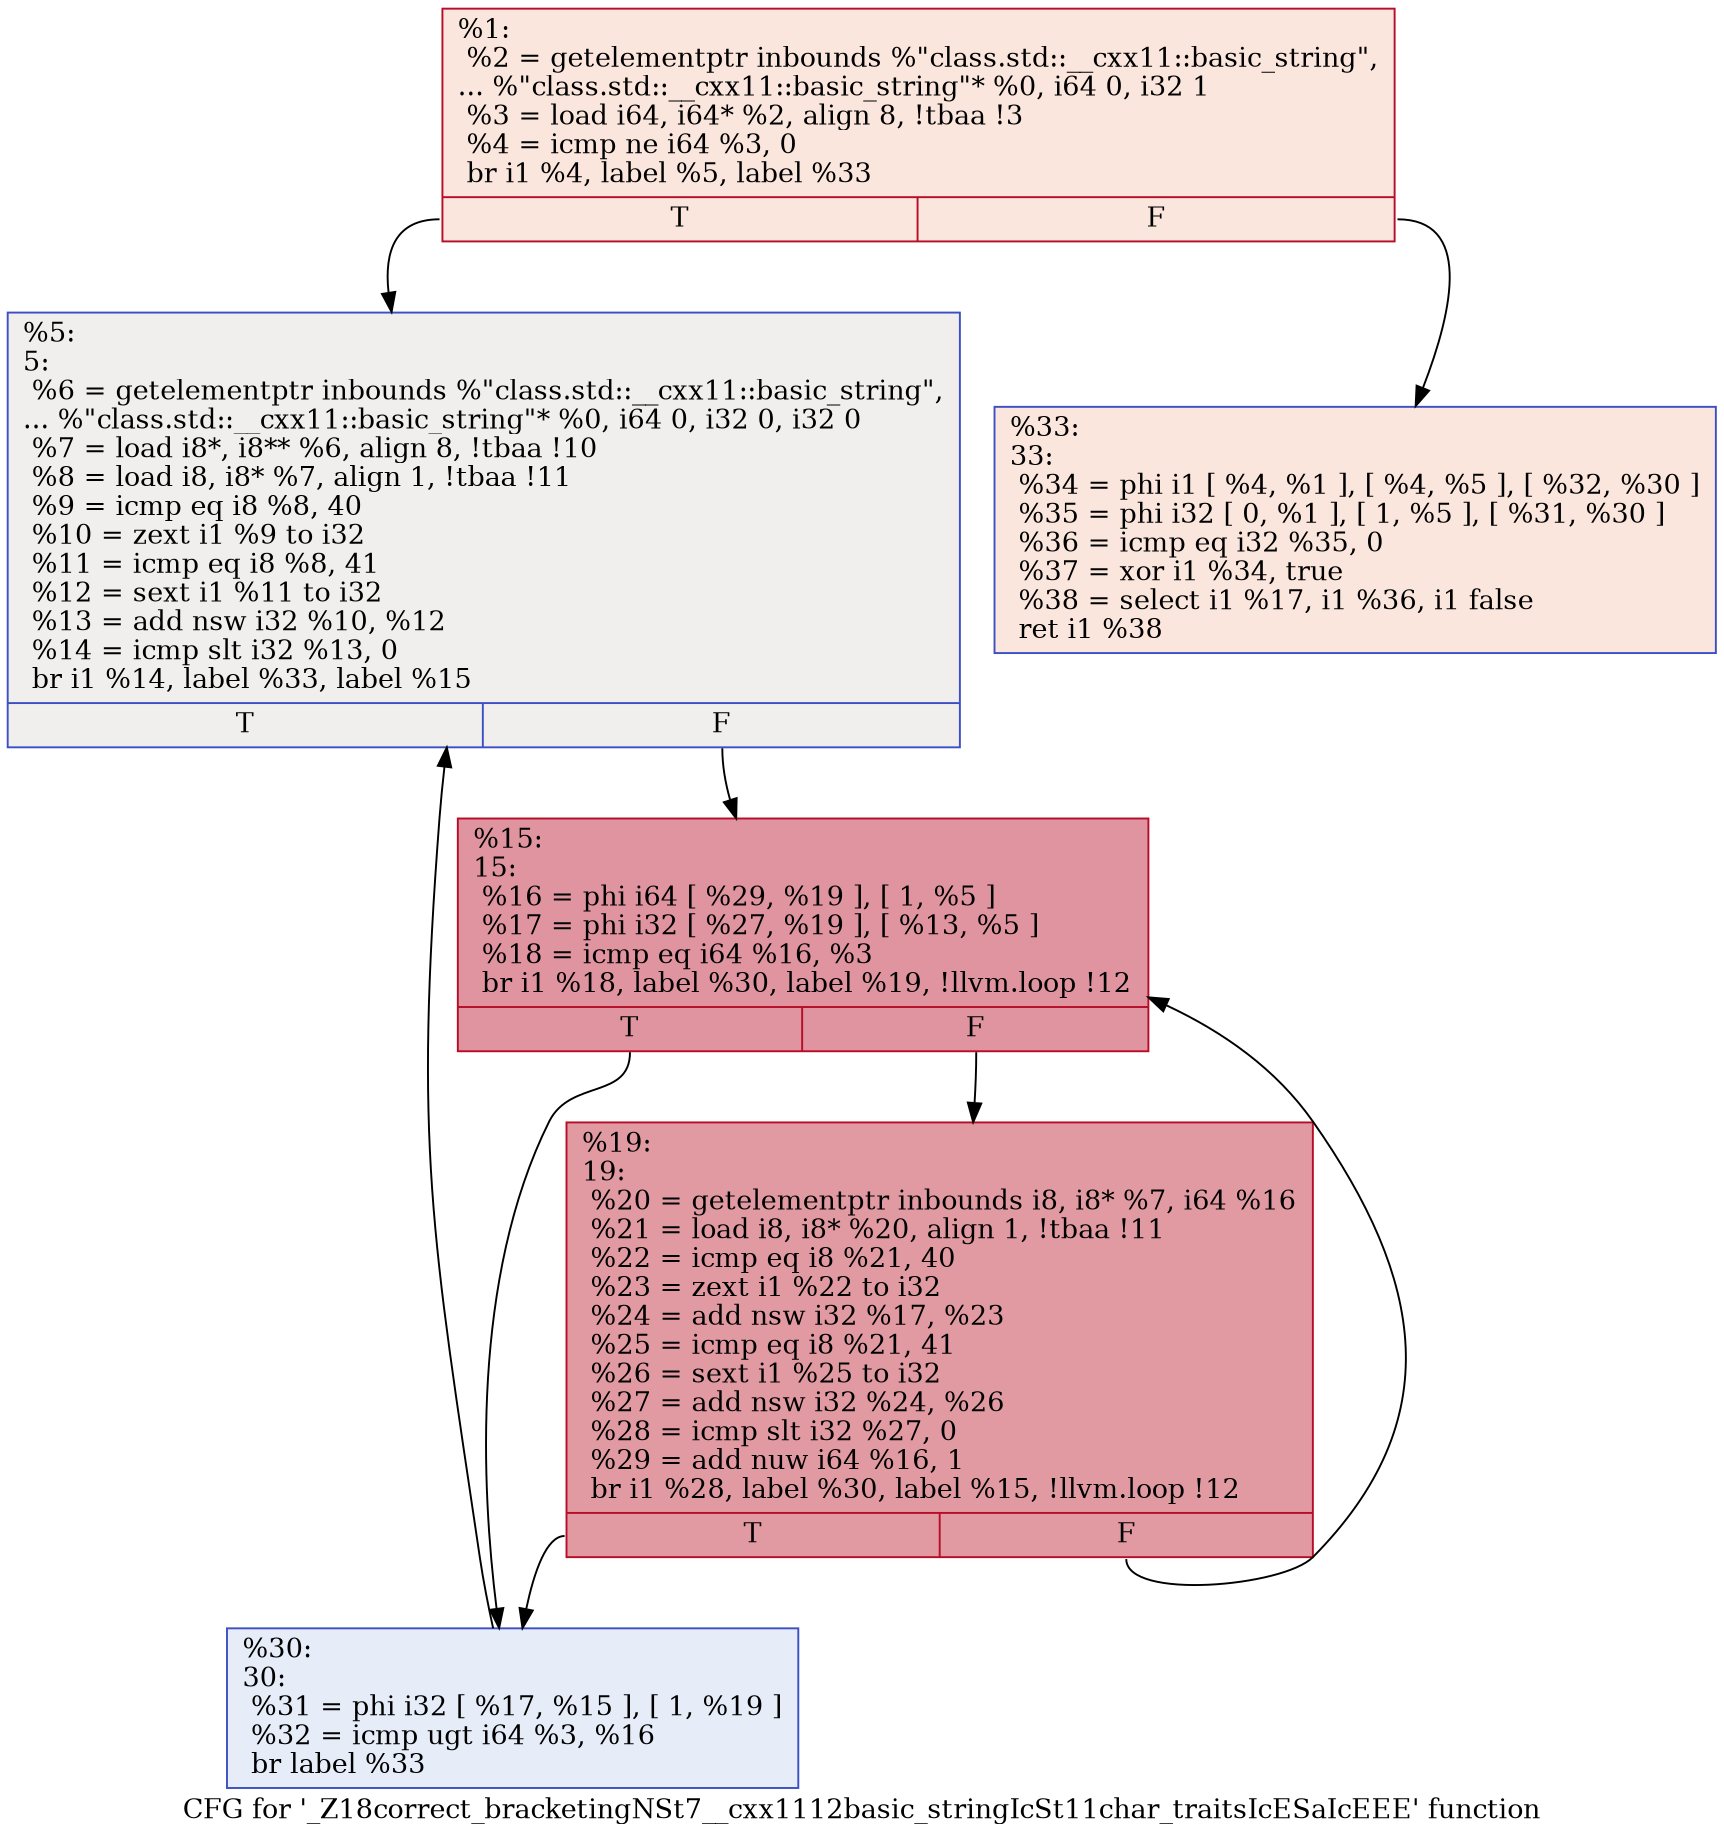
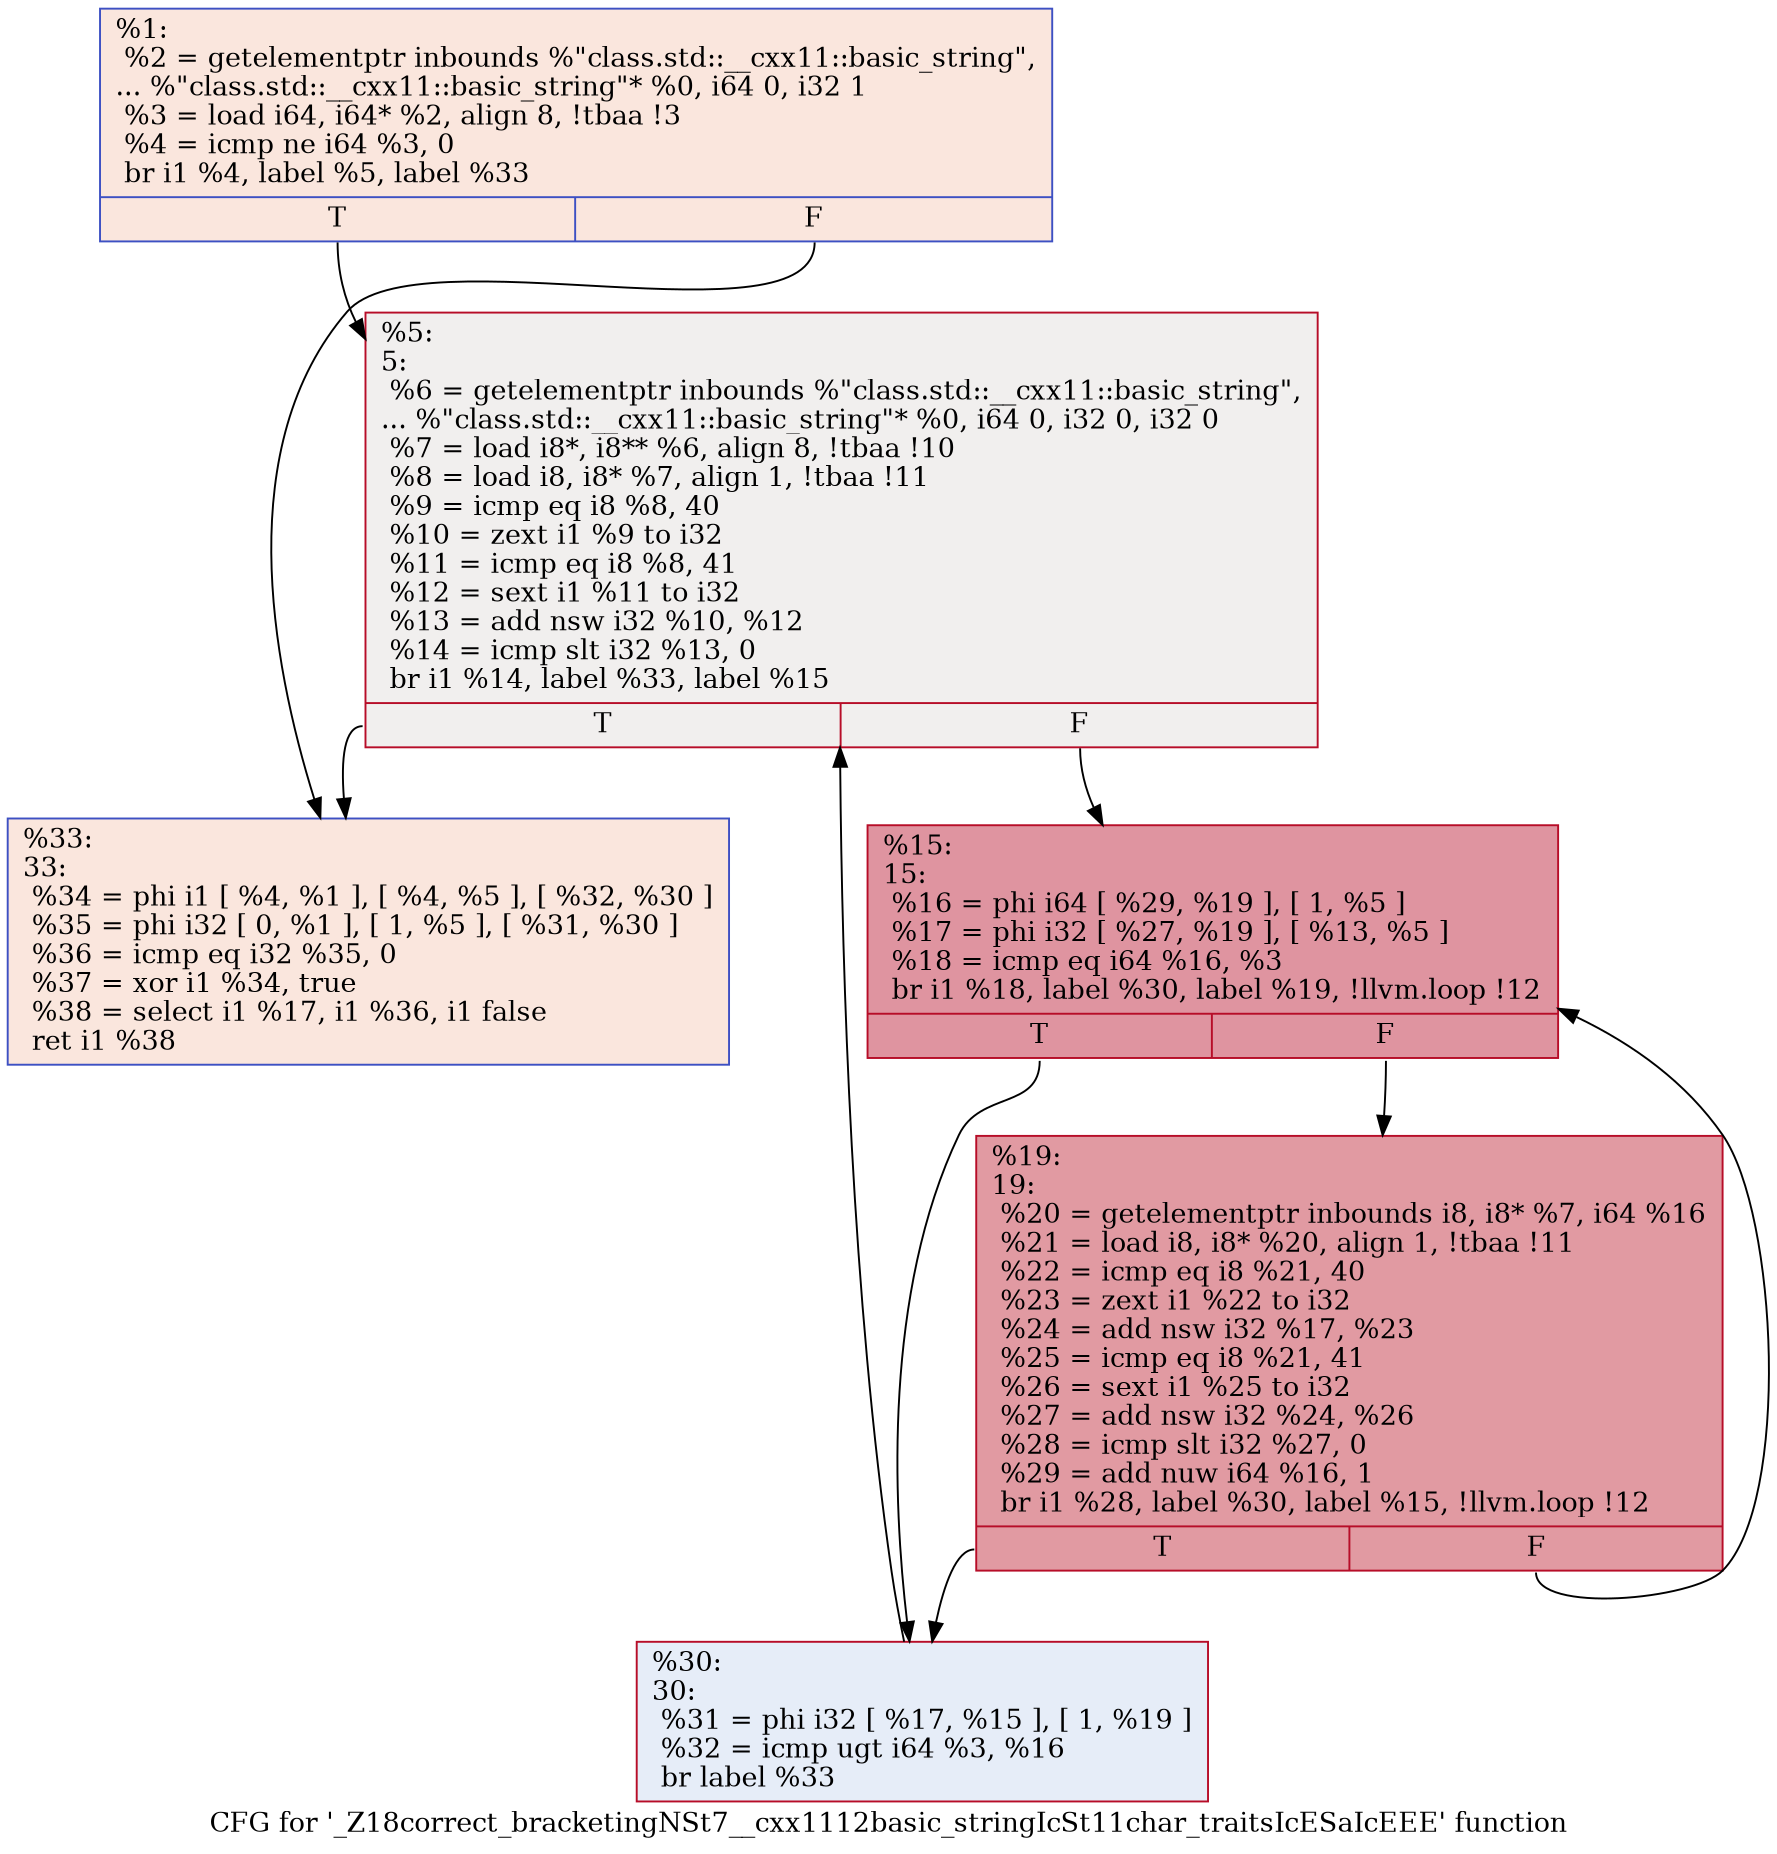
node "%1:": color #b70d28ff -> #3d50c3ff
node "%5:": color #3d50c3ff -> #b70d28ff
edge "%5:" -> "%33:": added
node "%30:": color #3d50c3ff -> #b70d28ff
